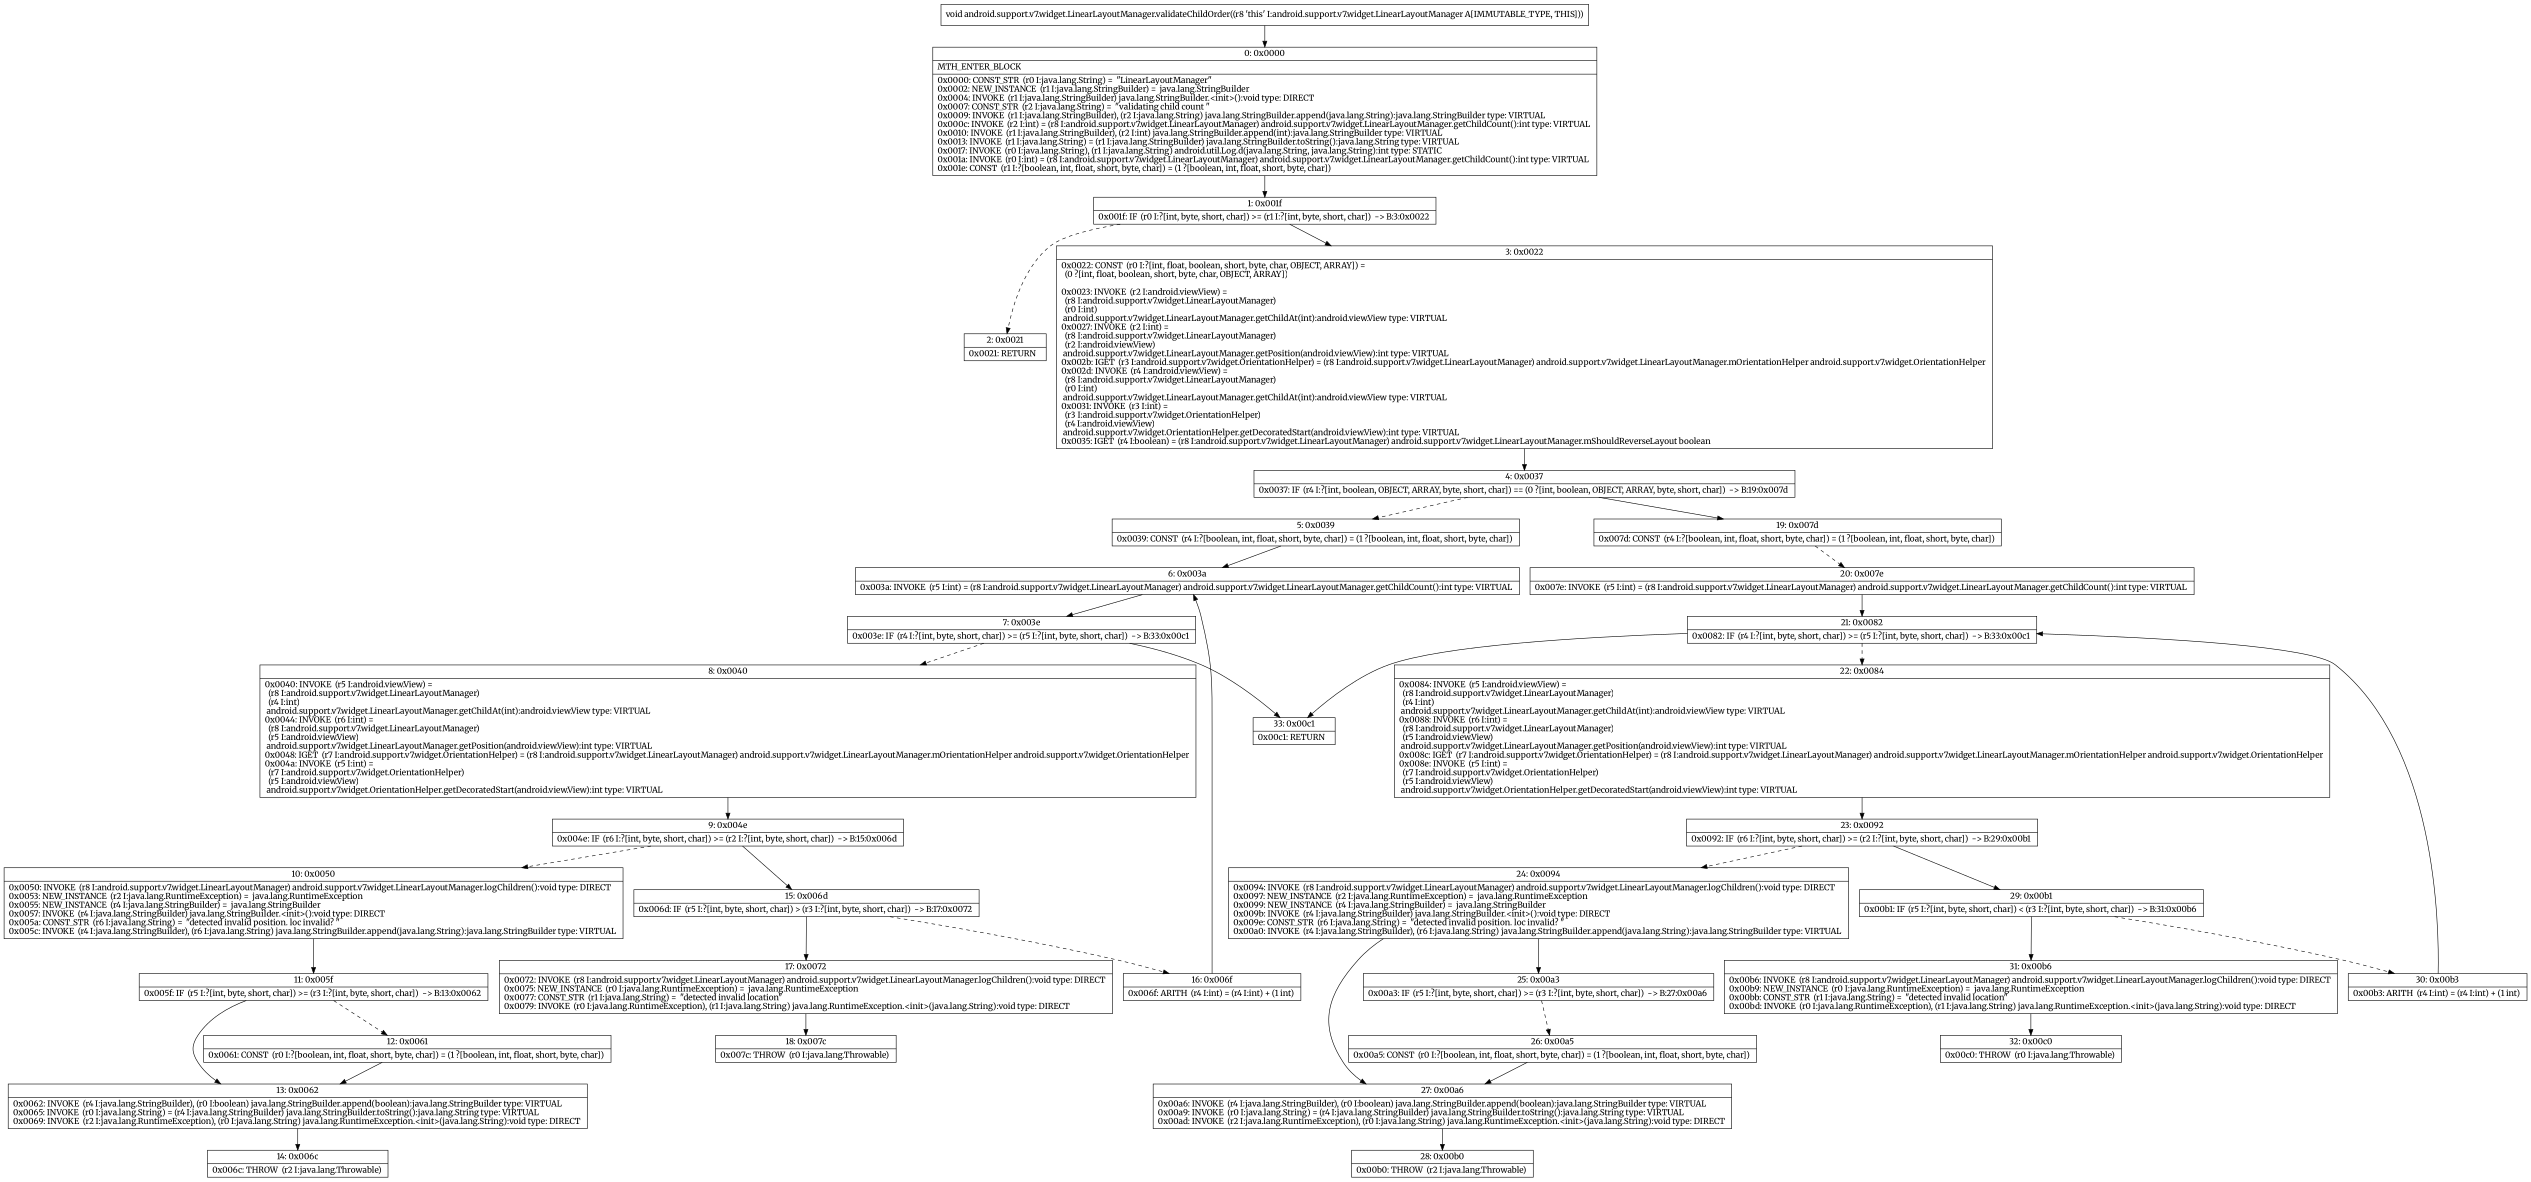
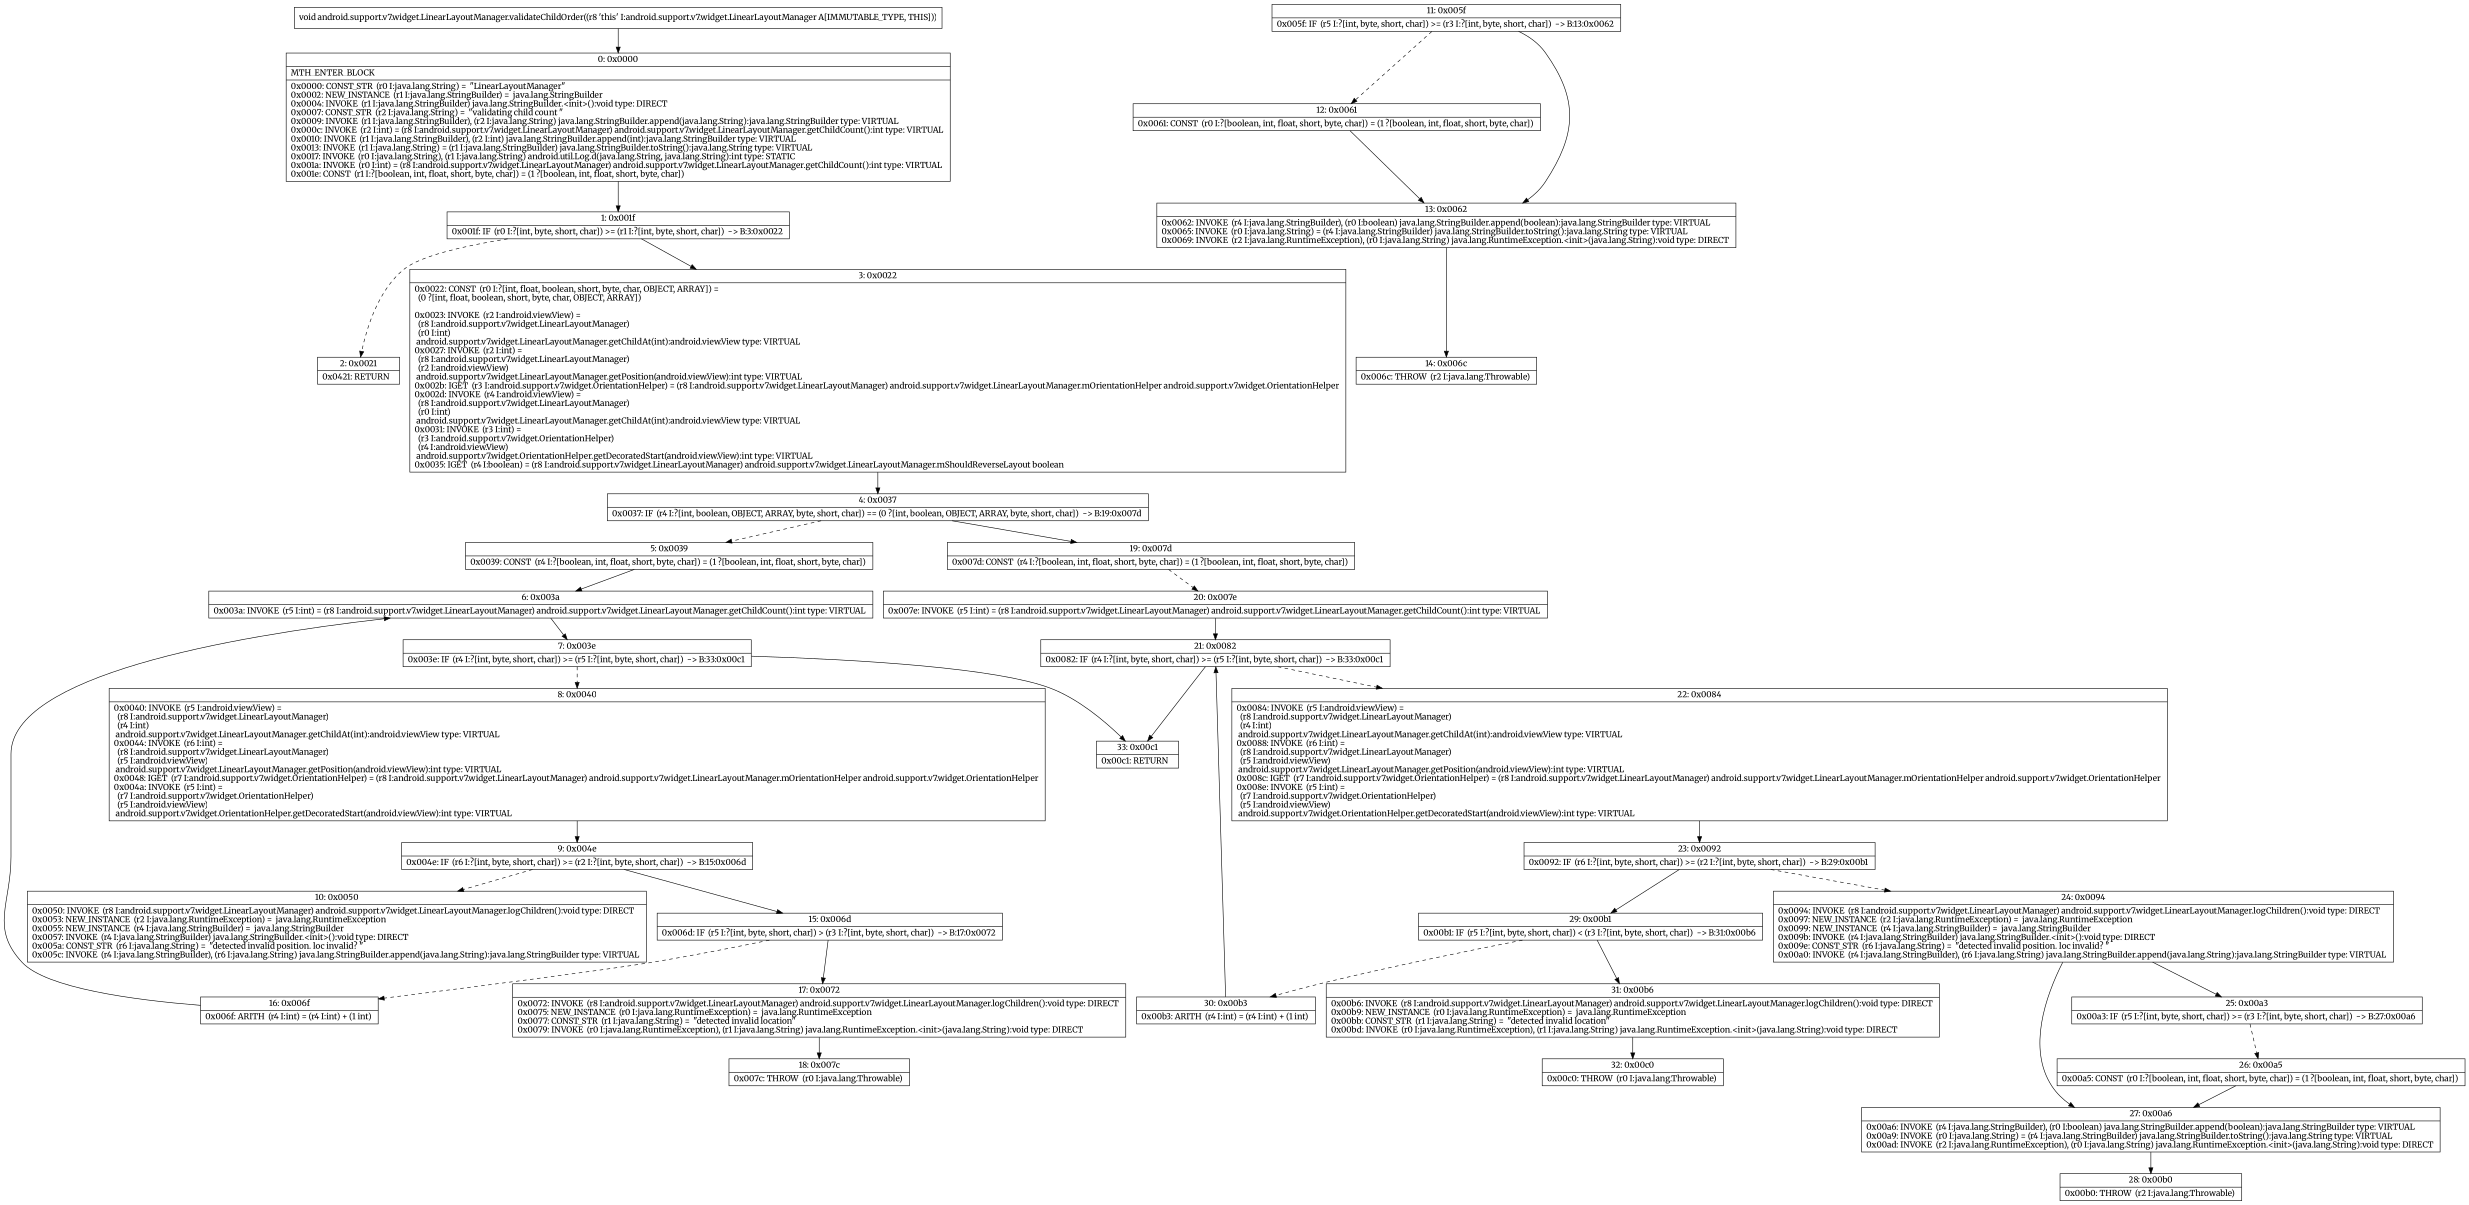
node "2: 0x0021": text "0x0021: RETURN" -> "0x0421: RETURN"
edge "10: 0x0050" -> "11: 0x005f": removed
